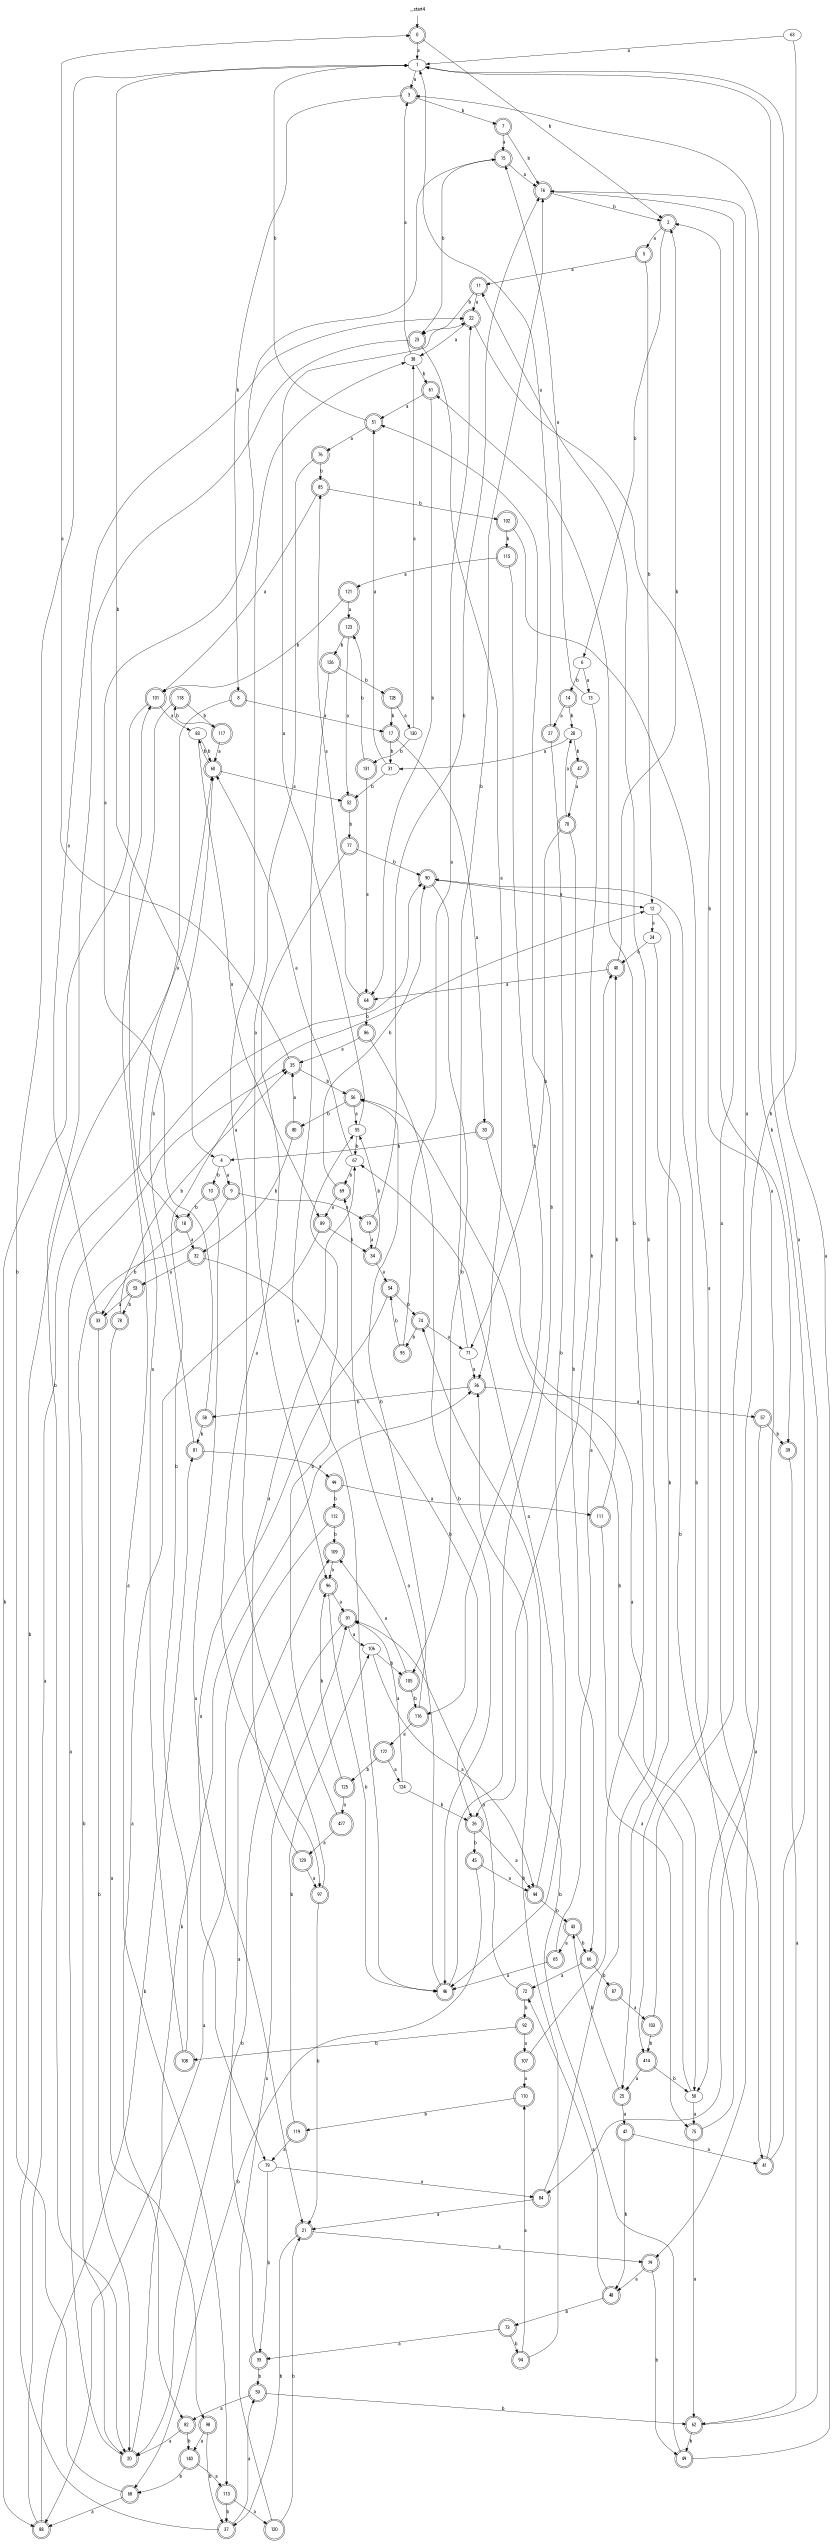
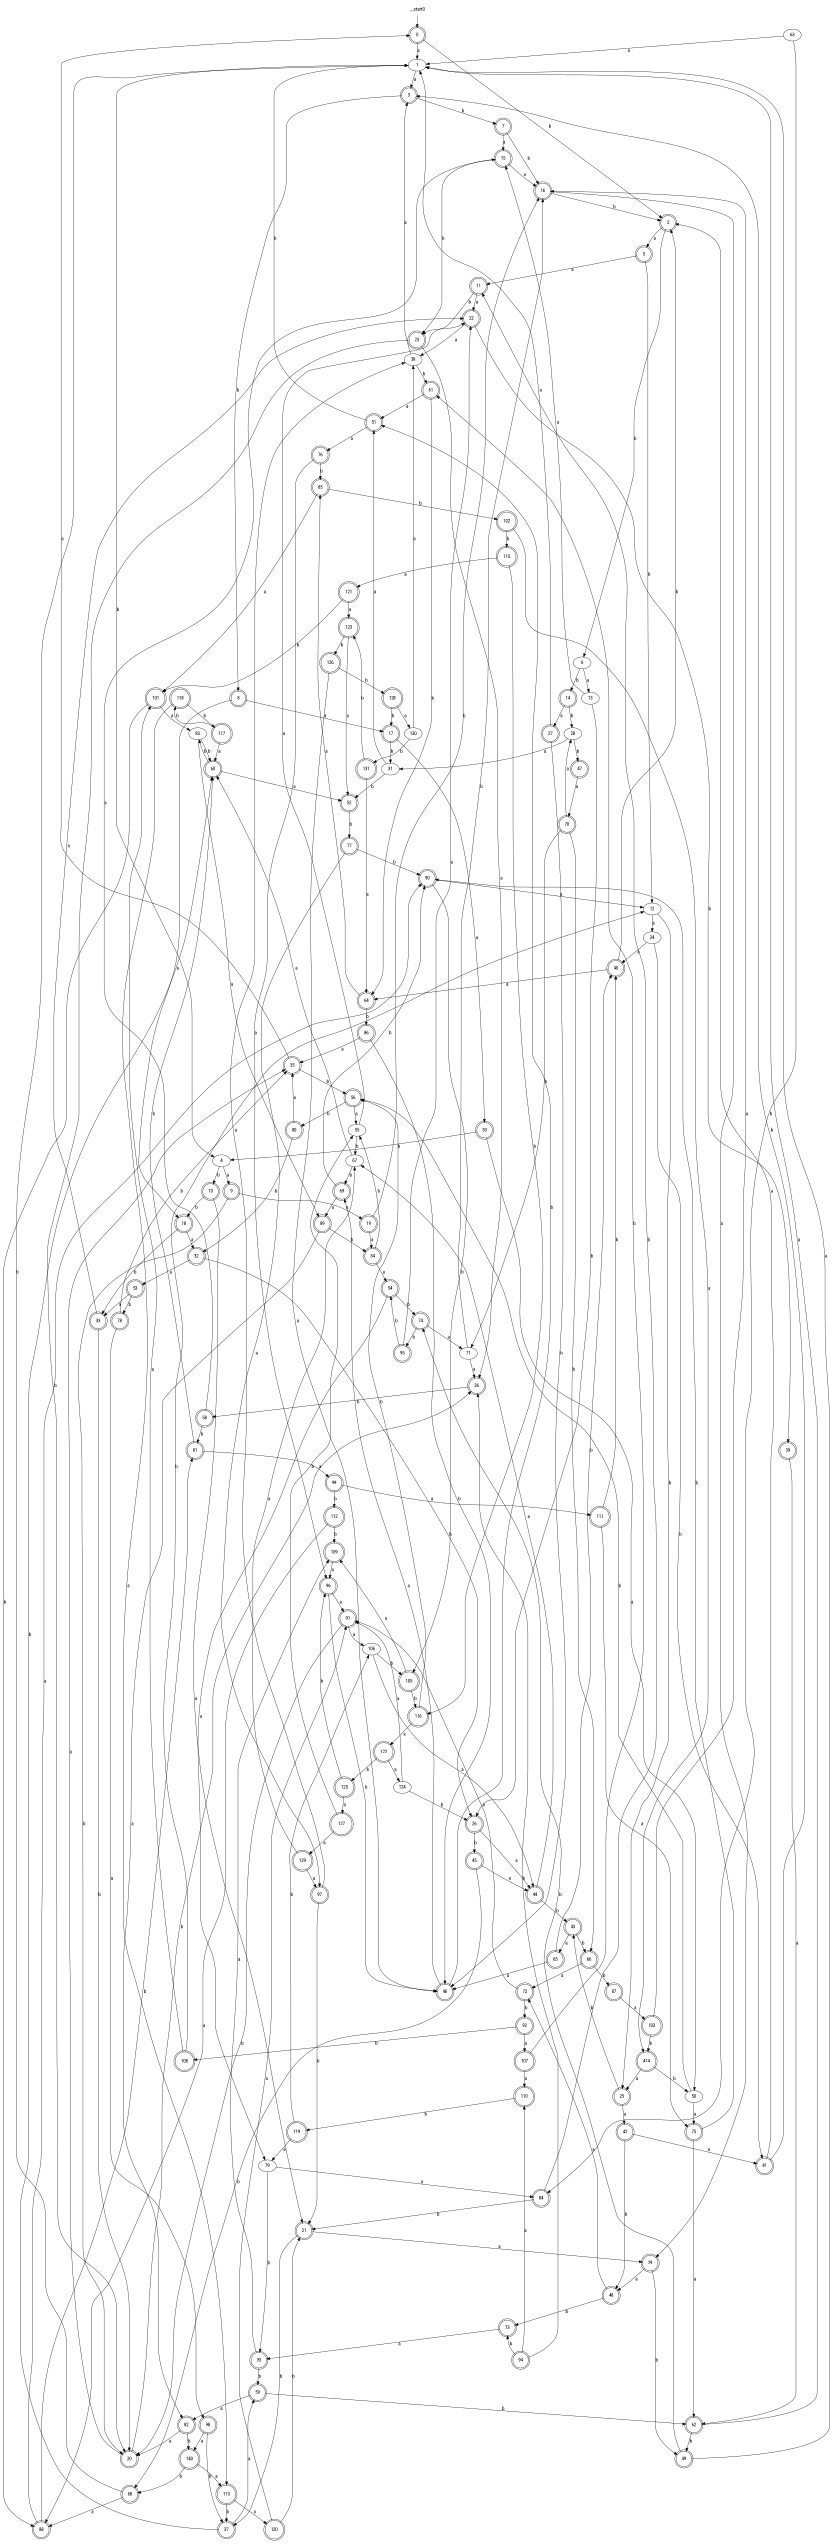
node "__start4": label "__start4" -> "__start0"
node "57": removed
edge "65" -> "40": label "a" -> "b"
node "427": label "427" -> "127"
edge "84" -> "21": label "a" -> "b"
edge "73" -> "94": reversed
